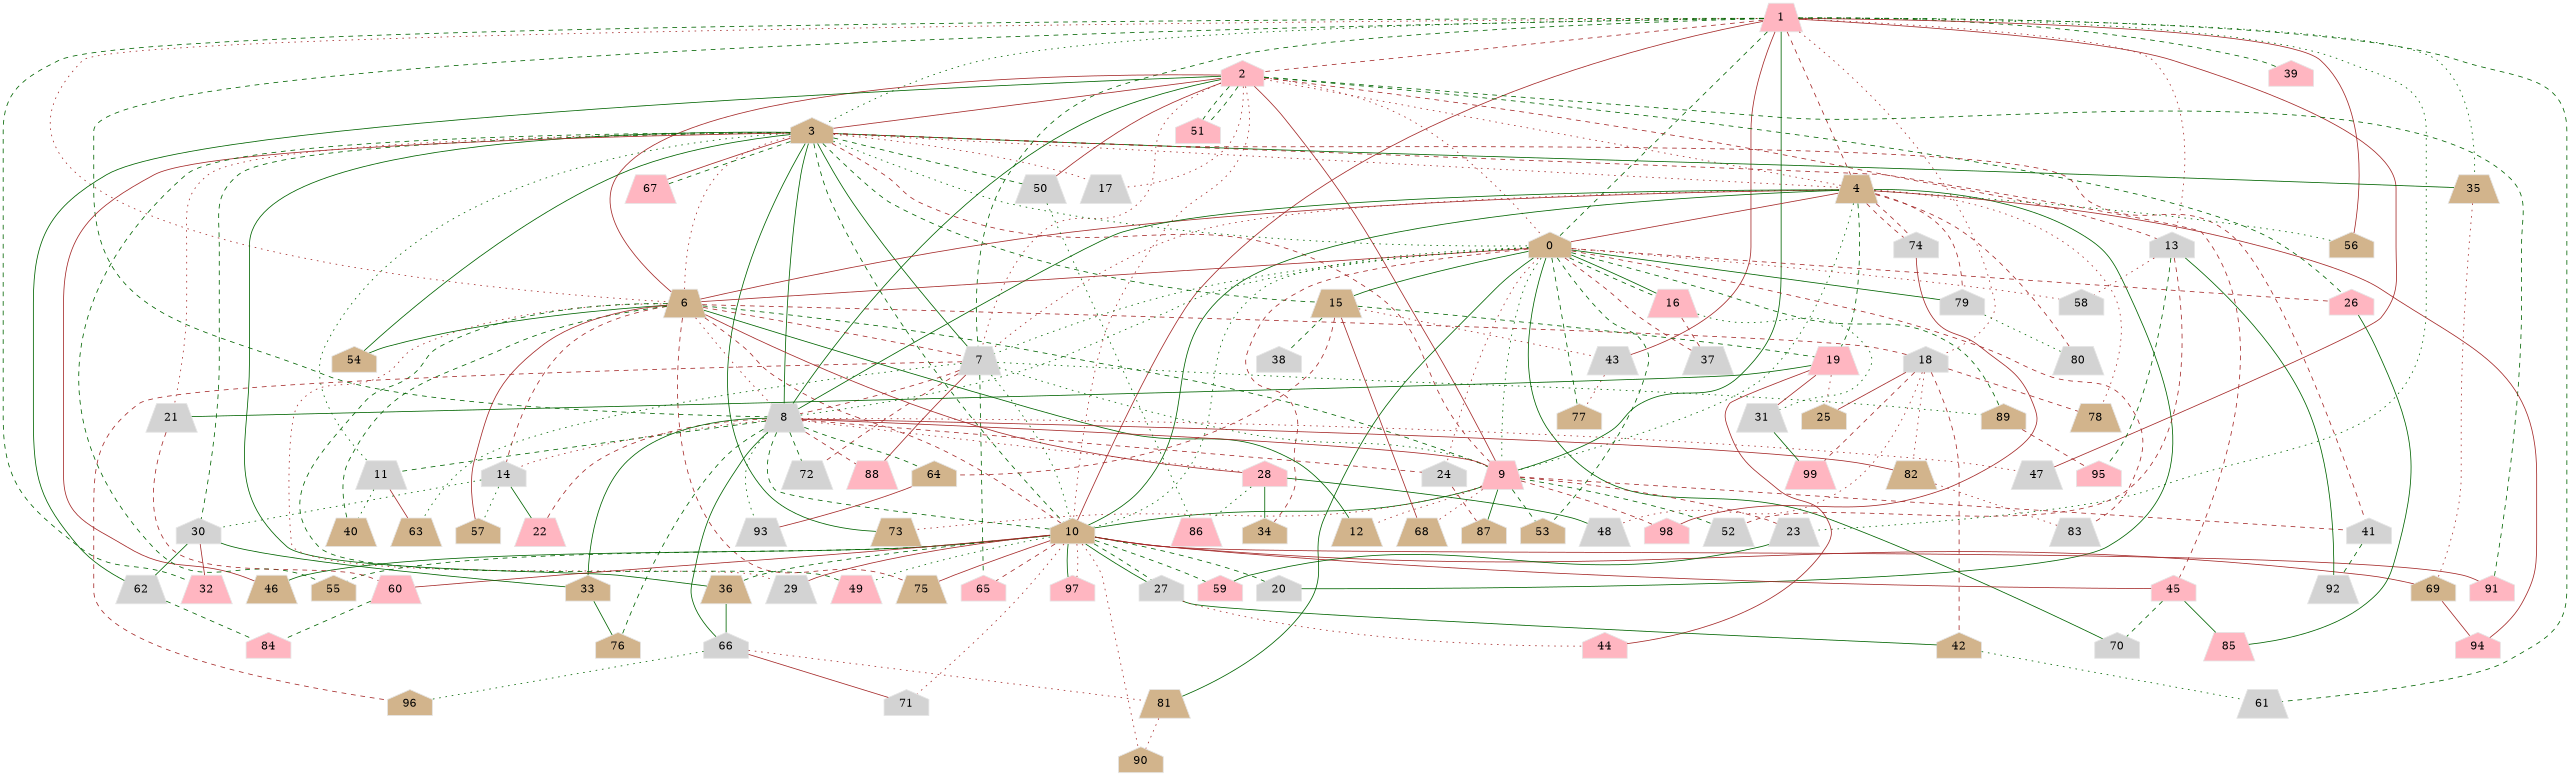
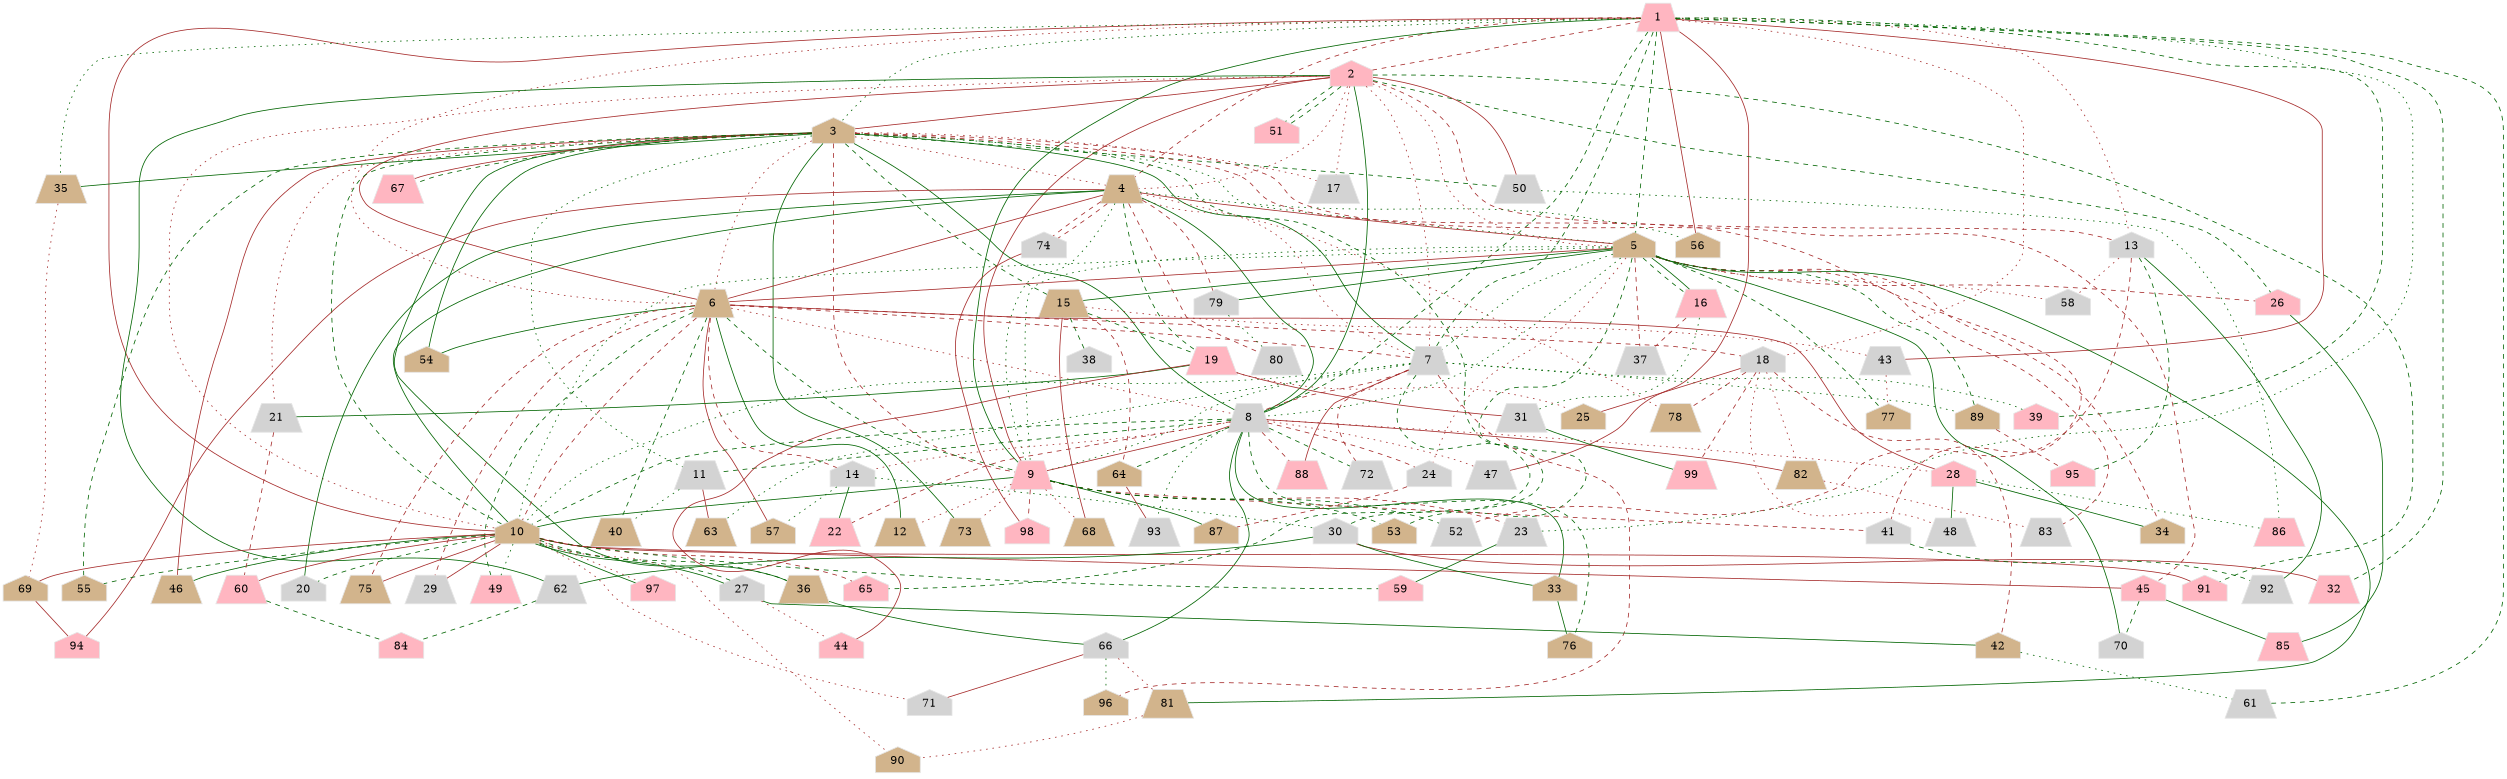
node "0": label "0" -> "5"
edge "7" -- "39": added
edge "6" -- "29": style dotted -> dashed
